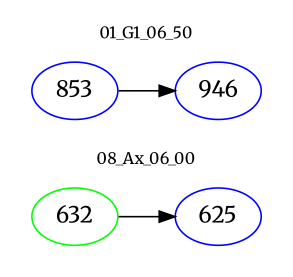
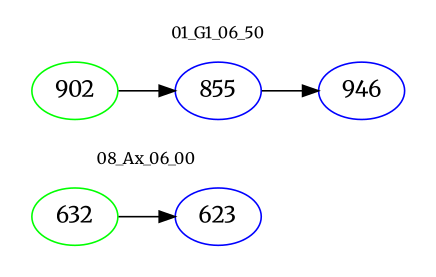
node "902": added
node "853": label "853" -> "855"
node "625": label "625" -> "623"
